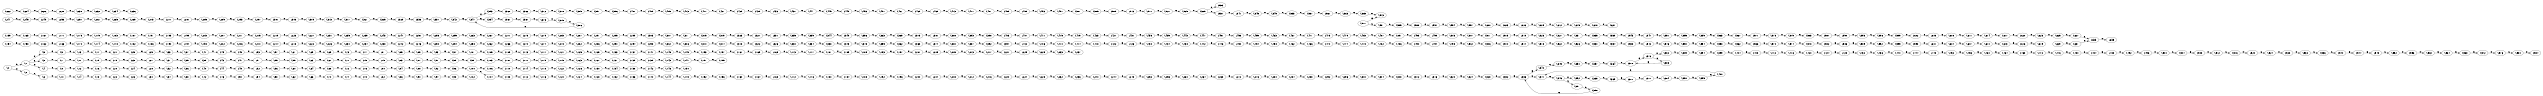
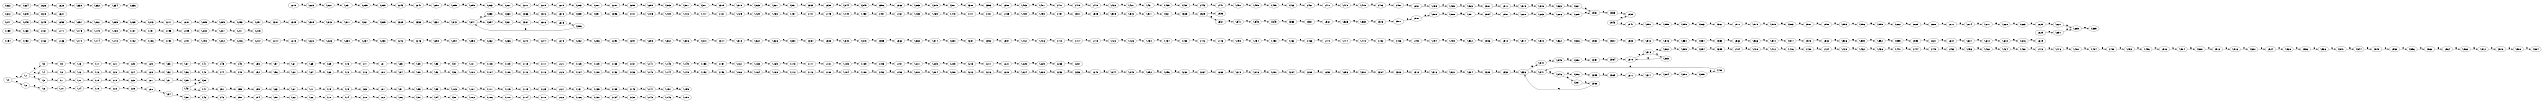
edge "S577" -> "S573": reversed
edge "S609" -> "S612": now "S609" -> "S531"
edge "S215" -> "S219": removed, label "T"
edge "S539" -> "S543": reversed
edge "S39" -> "S43": reversed
edge "S100" -> "S106": now "S102" -> "S106"
